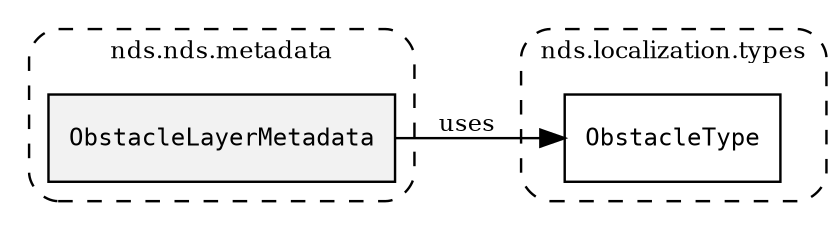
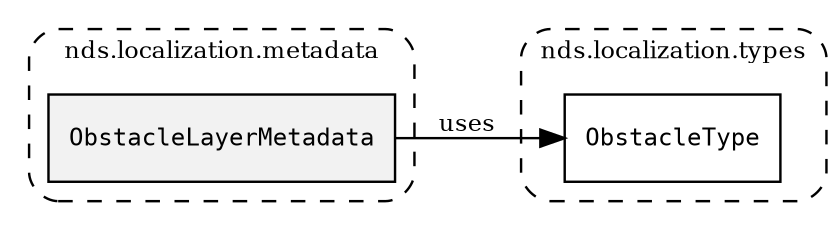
cluster "nds.nds.metadata": label "nds.nds.metadata" -> "nds.localization.metadata"
